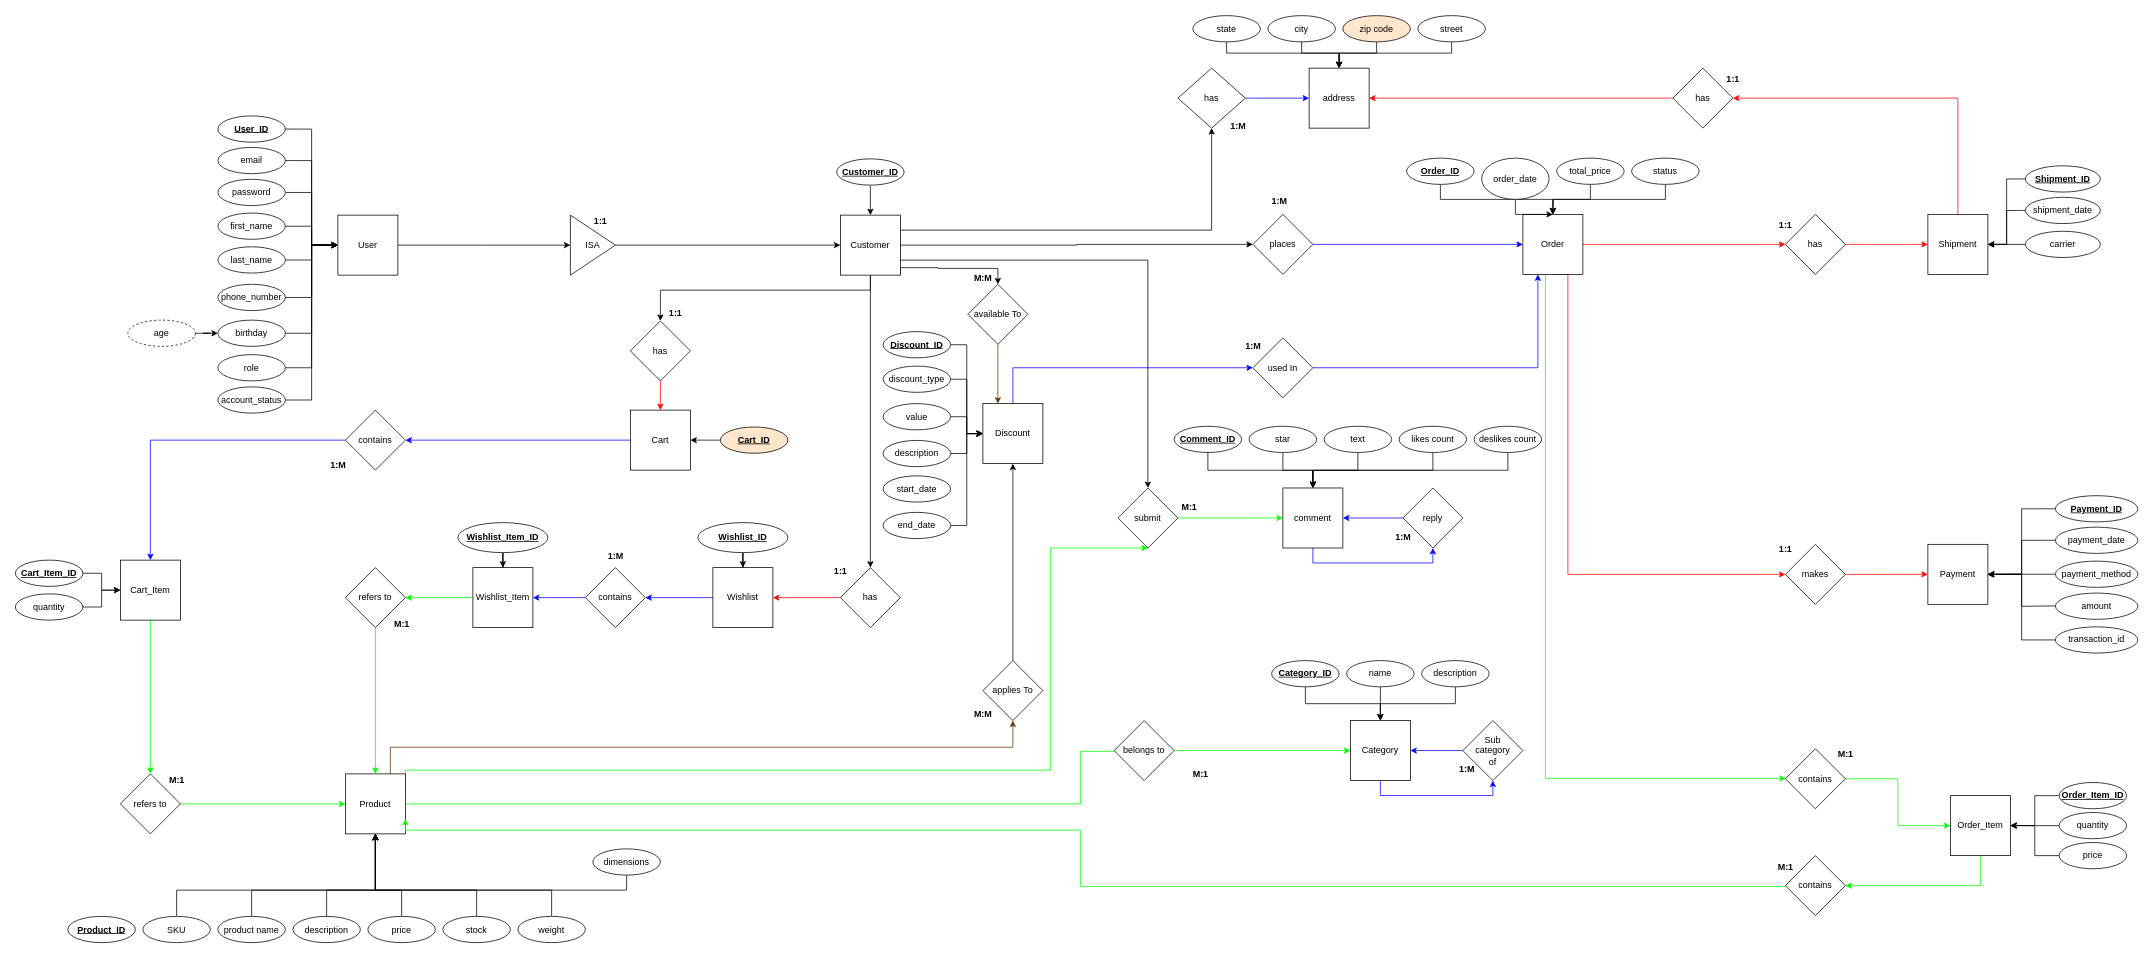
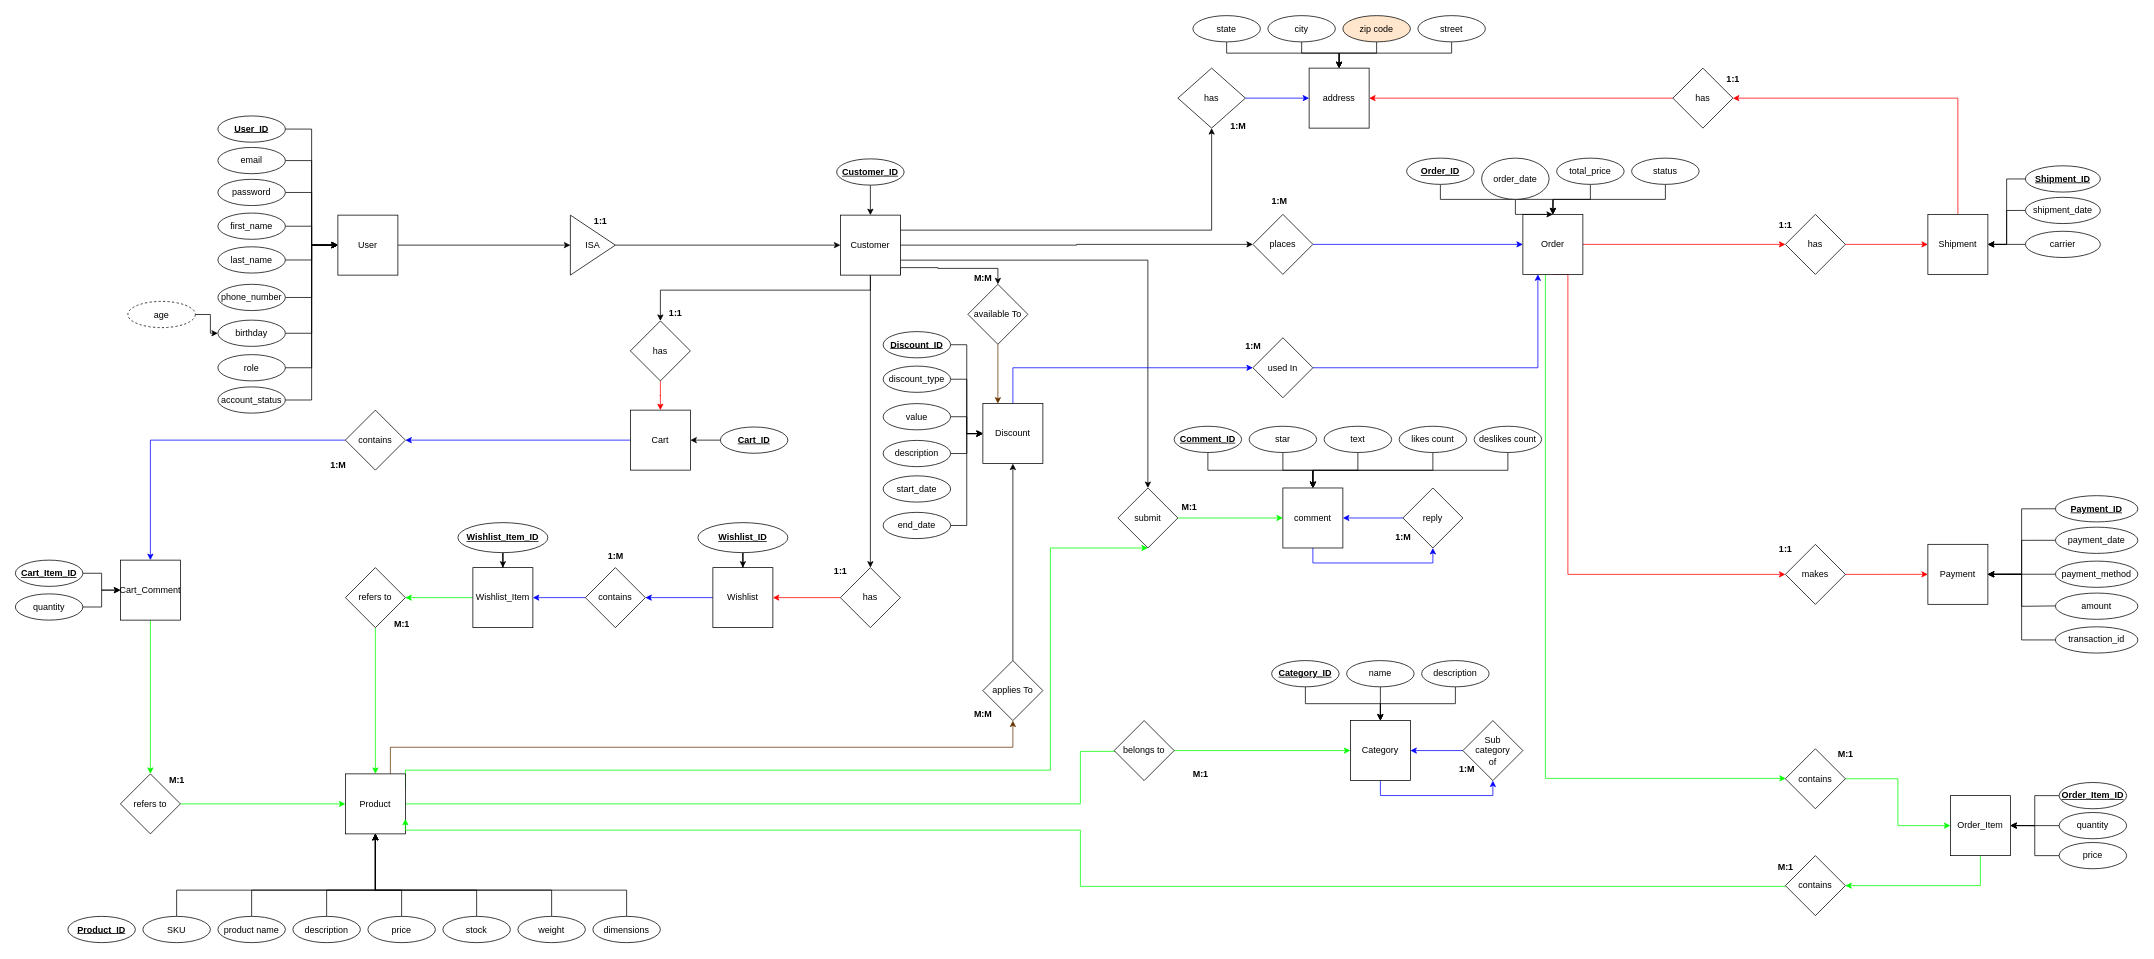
node "age": moved (162, 333) -> (162, 314)
node "Cart_ID": fillcolor #ffe6cc -> #ffffff
node "Cart_Item": label "Cart_Item" -> "Cart_Comment"
node "dimensions": moved (627, 862) -> (627, 929)
